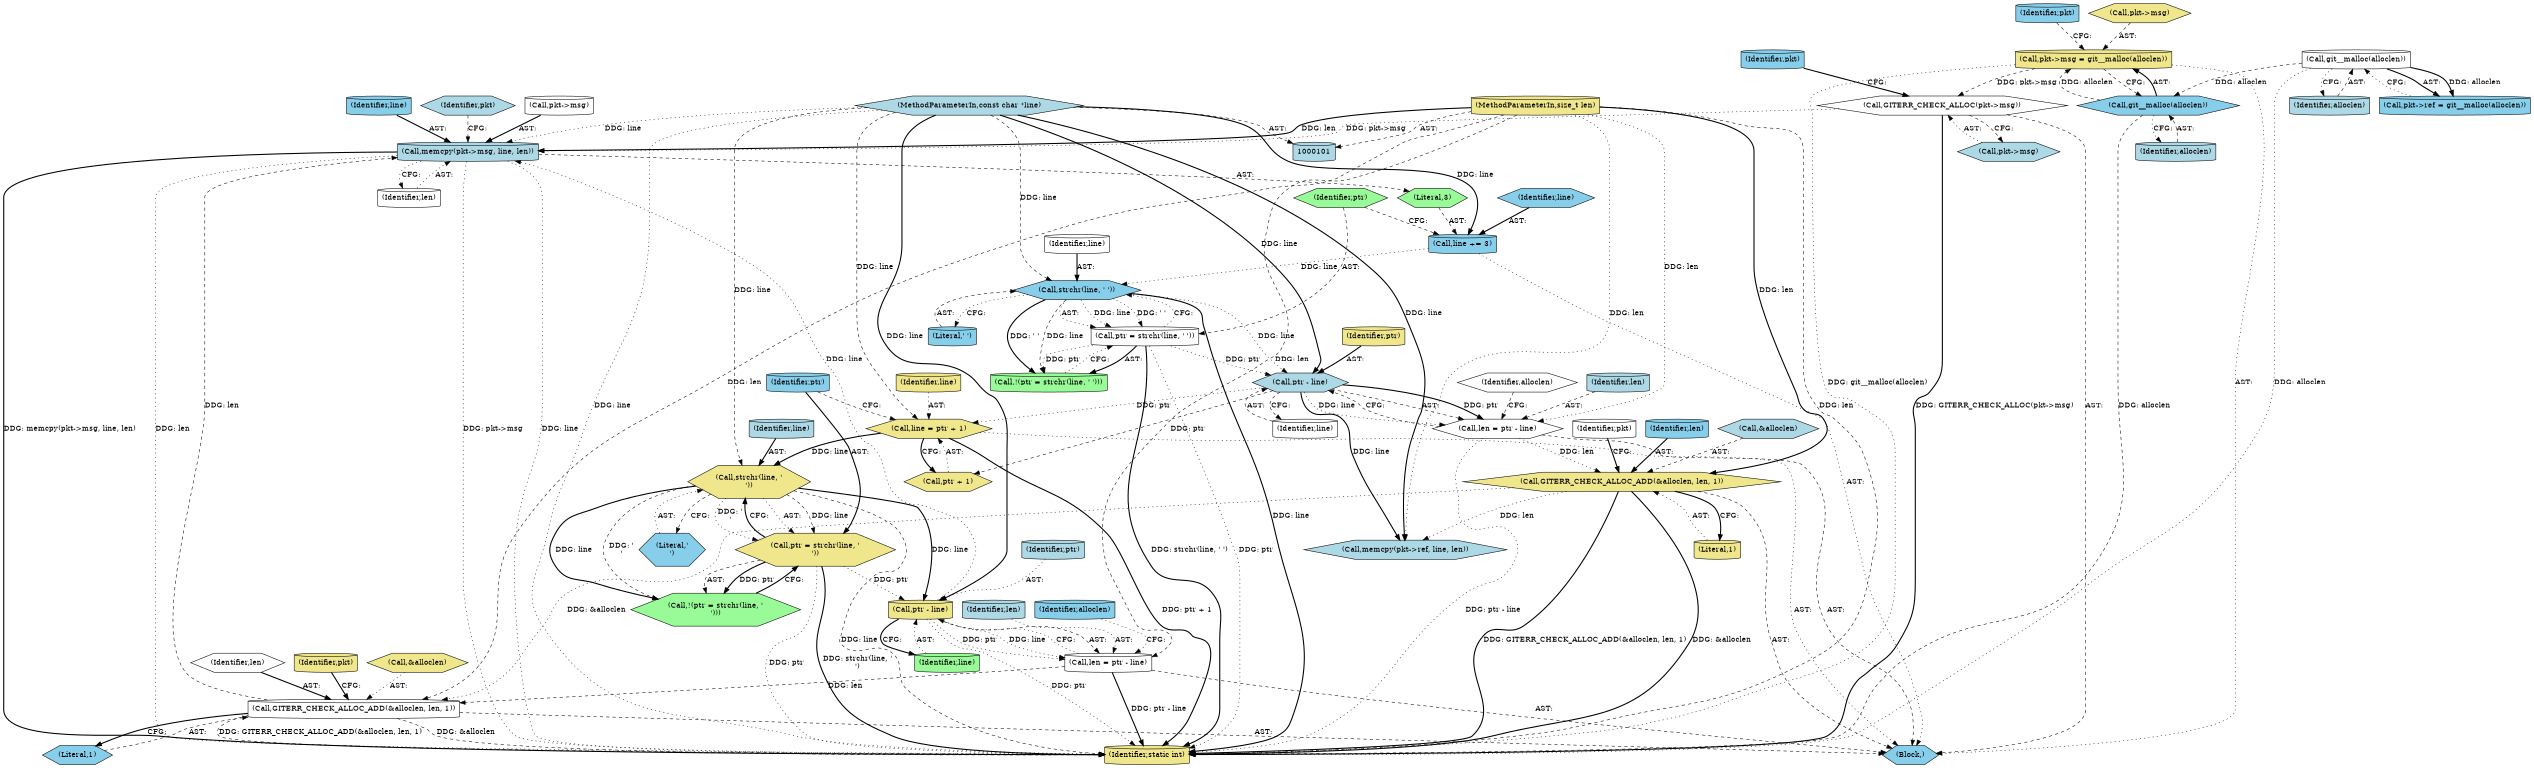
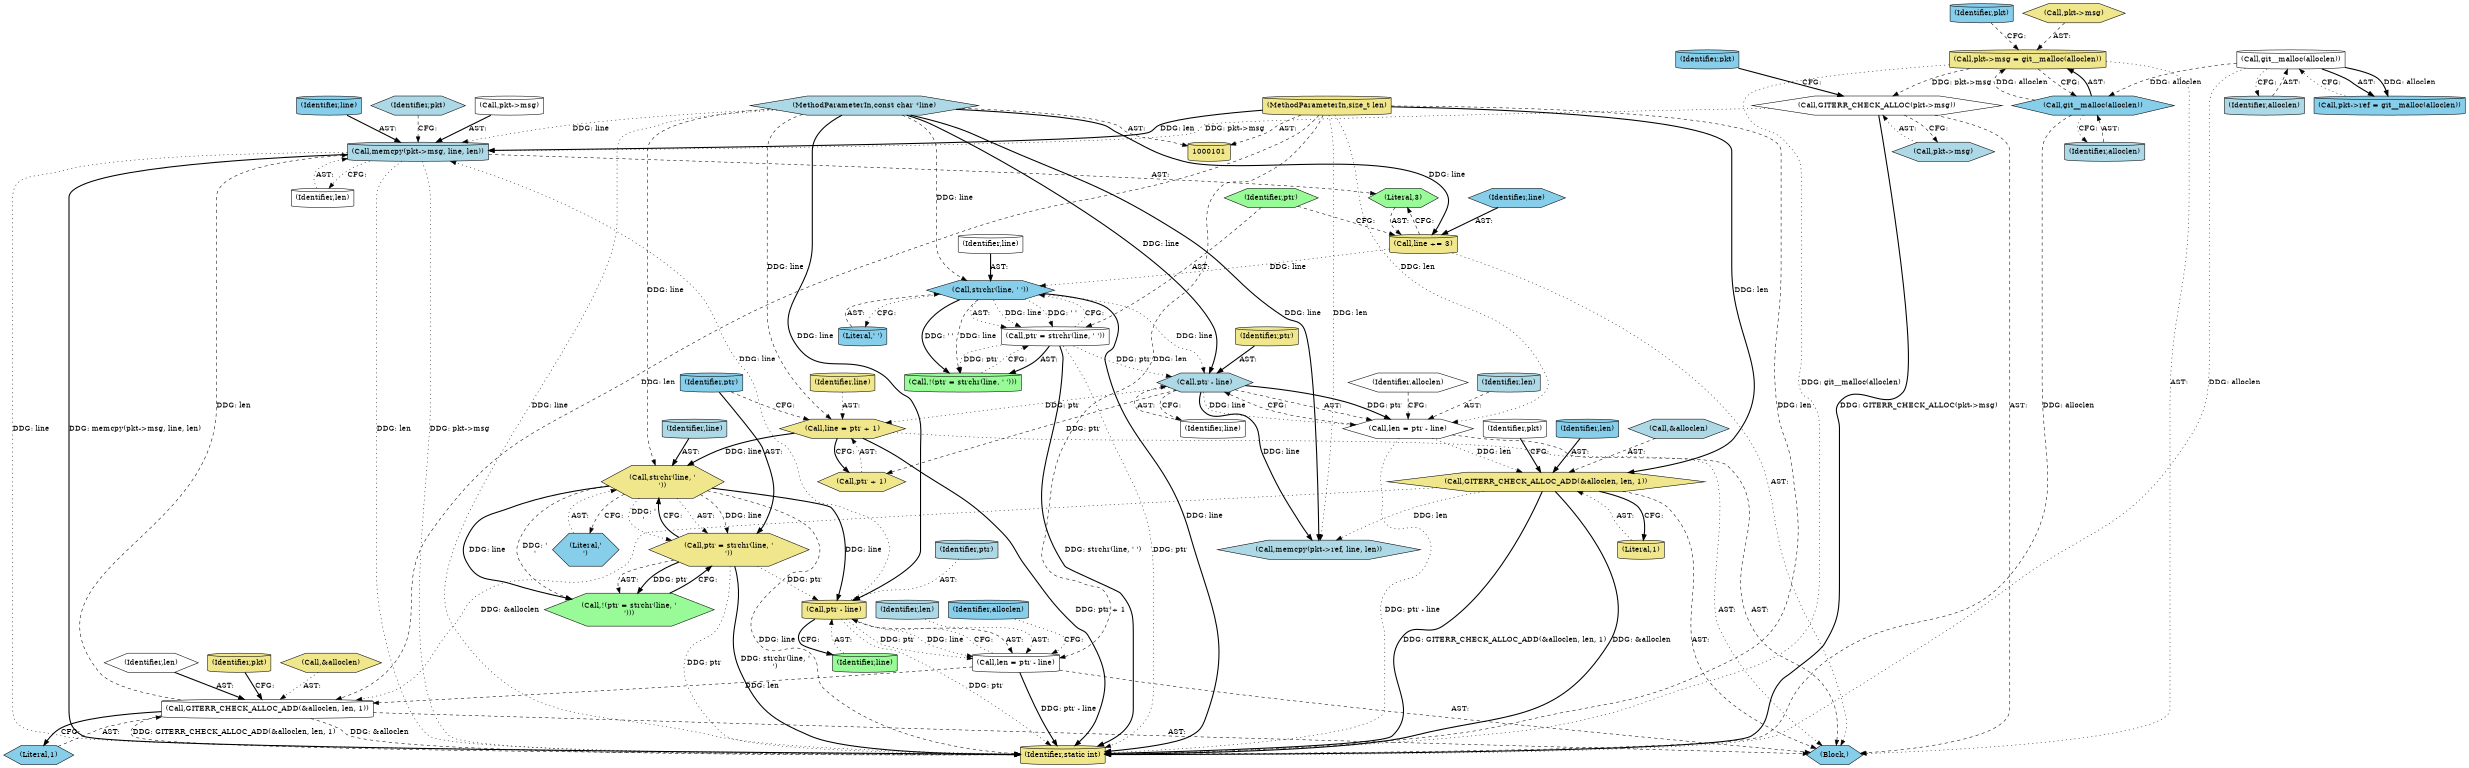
node "1000101": fillcolor lightblue -> khaki
edge "(Call,line += 3)" -> "(Literal,3)": added, label "CFG:"
node "(Call,line += 3)": fillcolor skyblue -> khaki
